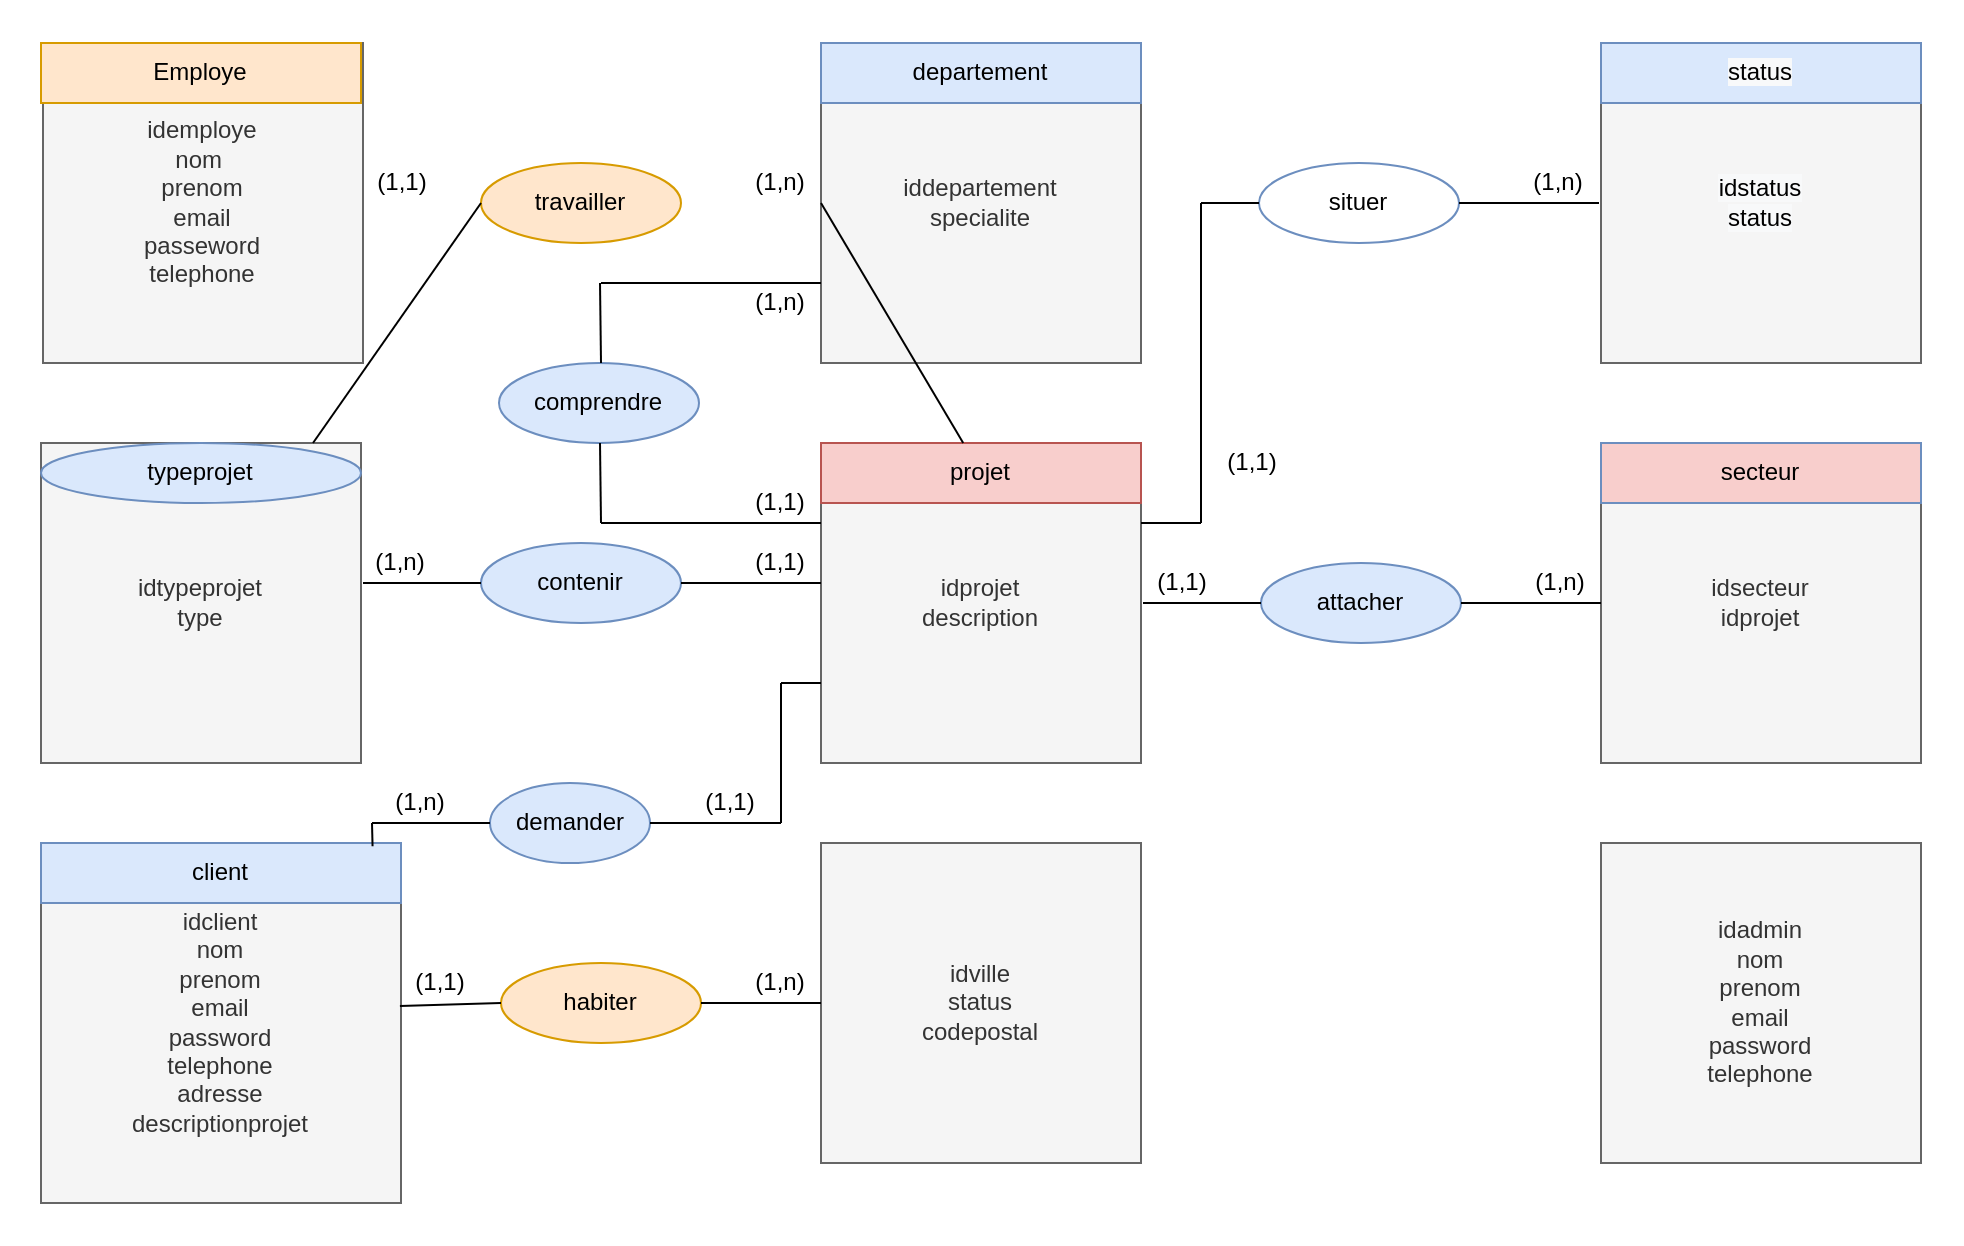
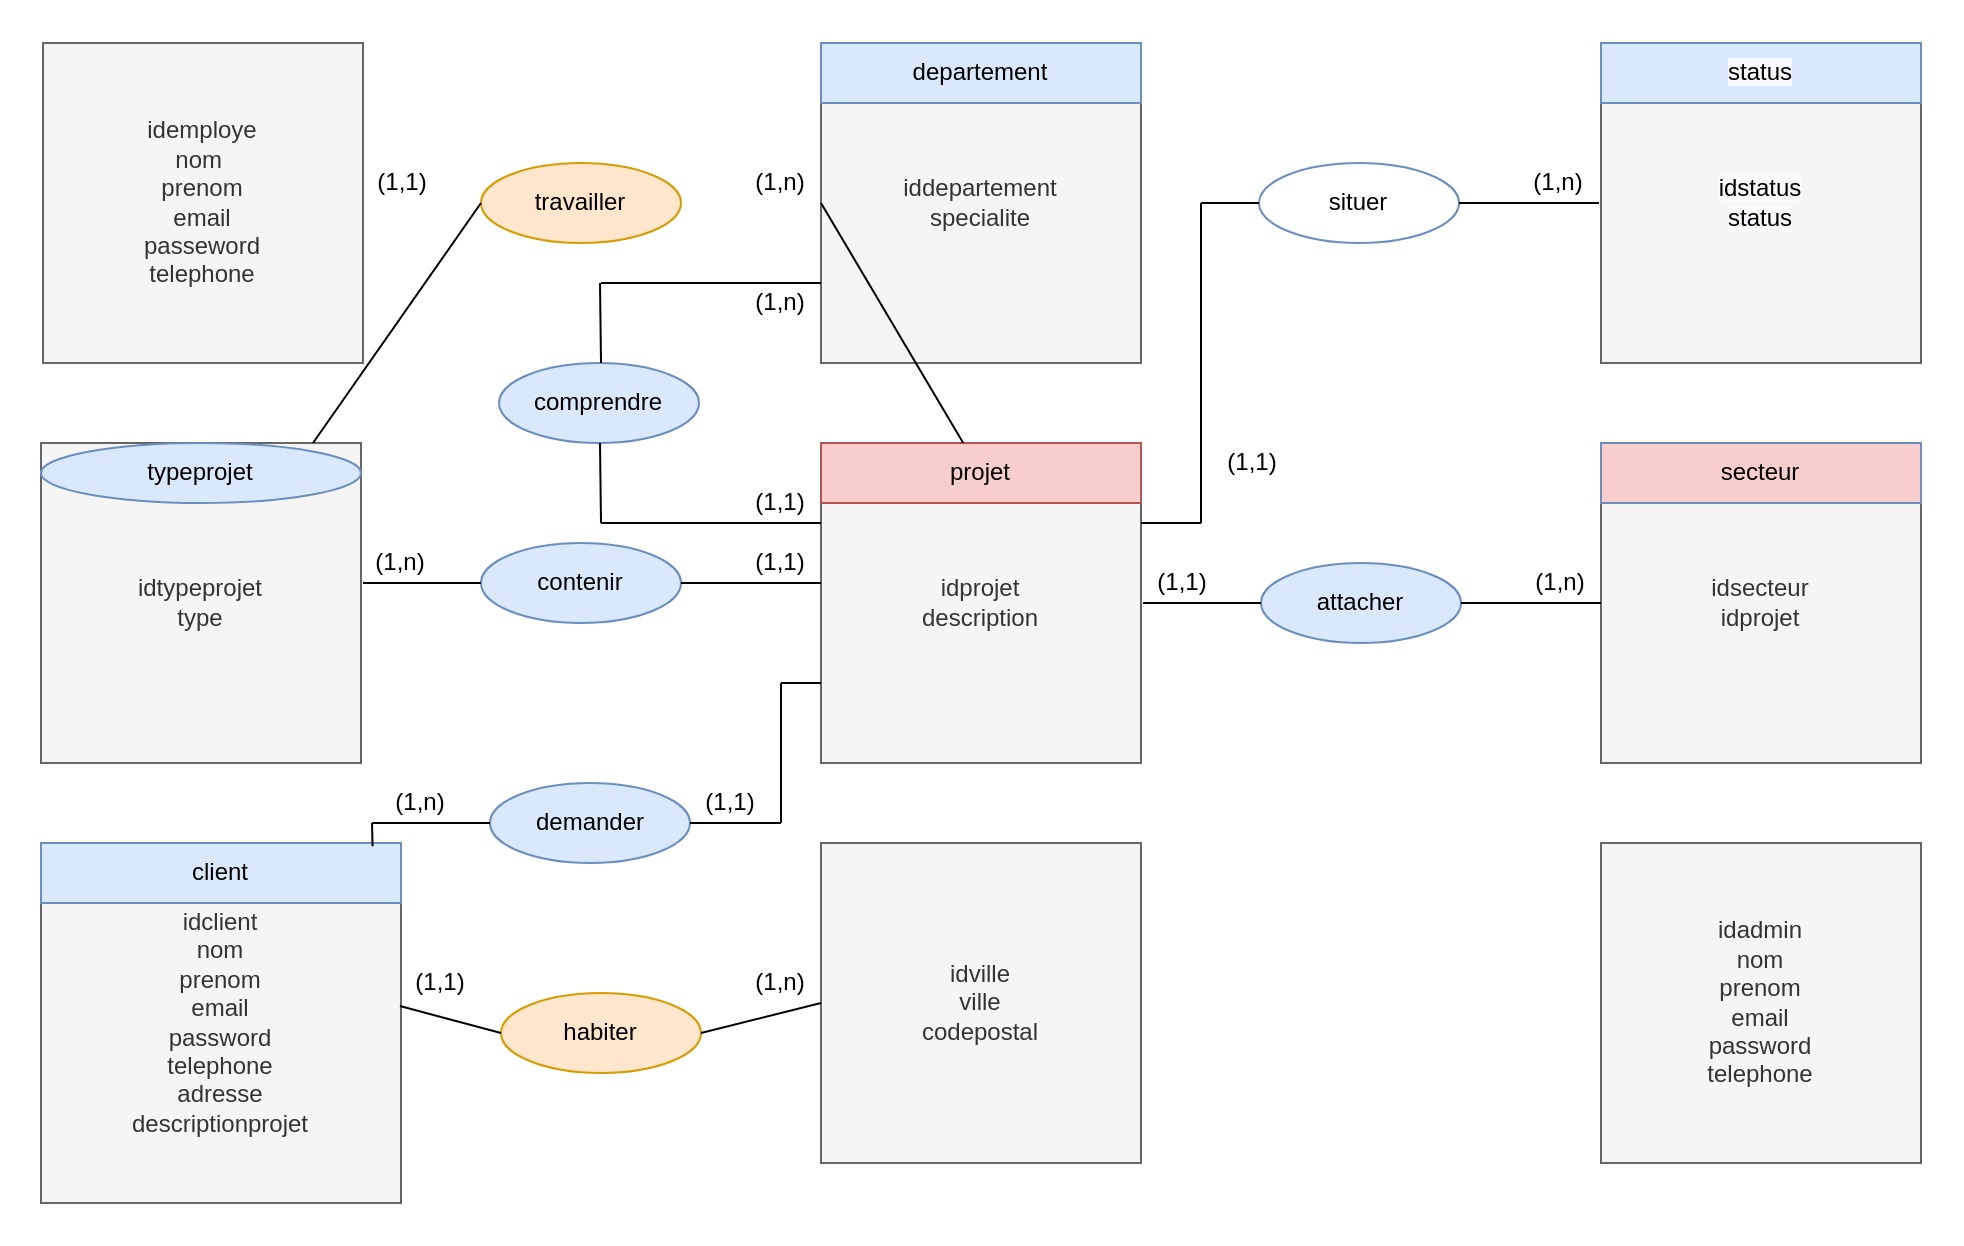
node "Employe": removed
node "demander": size 160x80 -> 200x80
node "habiter": moved (601, 1003) -> (601, 1033)
node "idville status codepostal": label "idville status codepostal" -> "idville ville codepostal"
